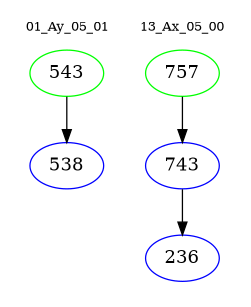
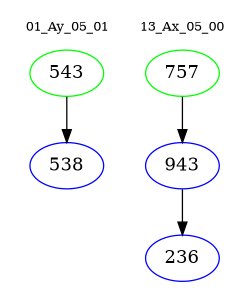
node "743": label "743" -> "943"
